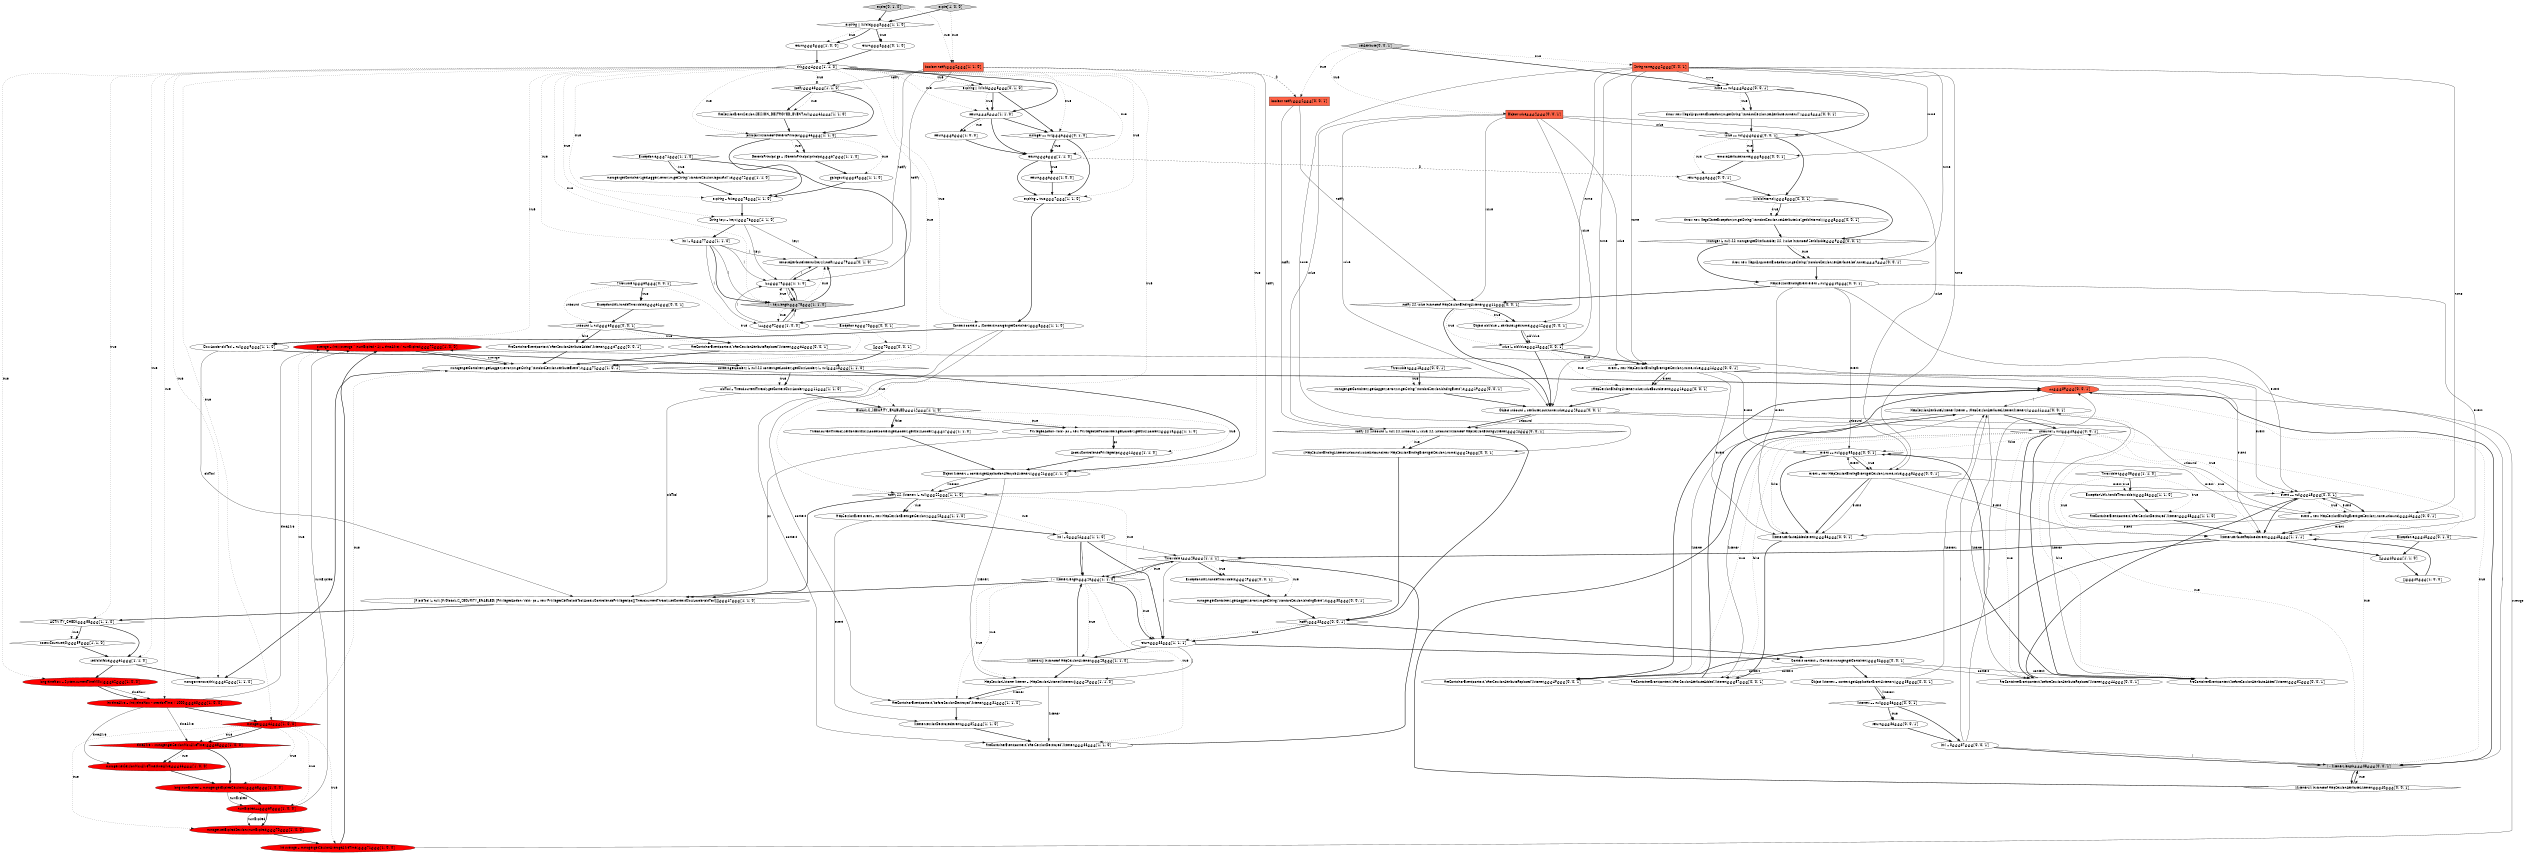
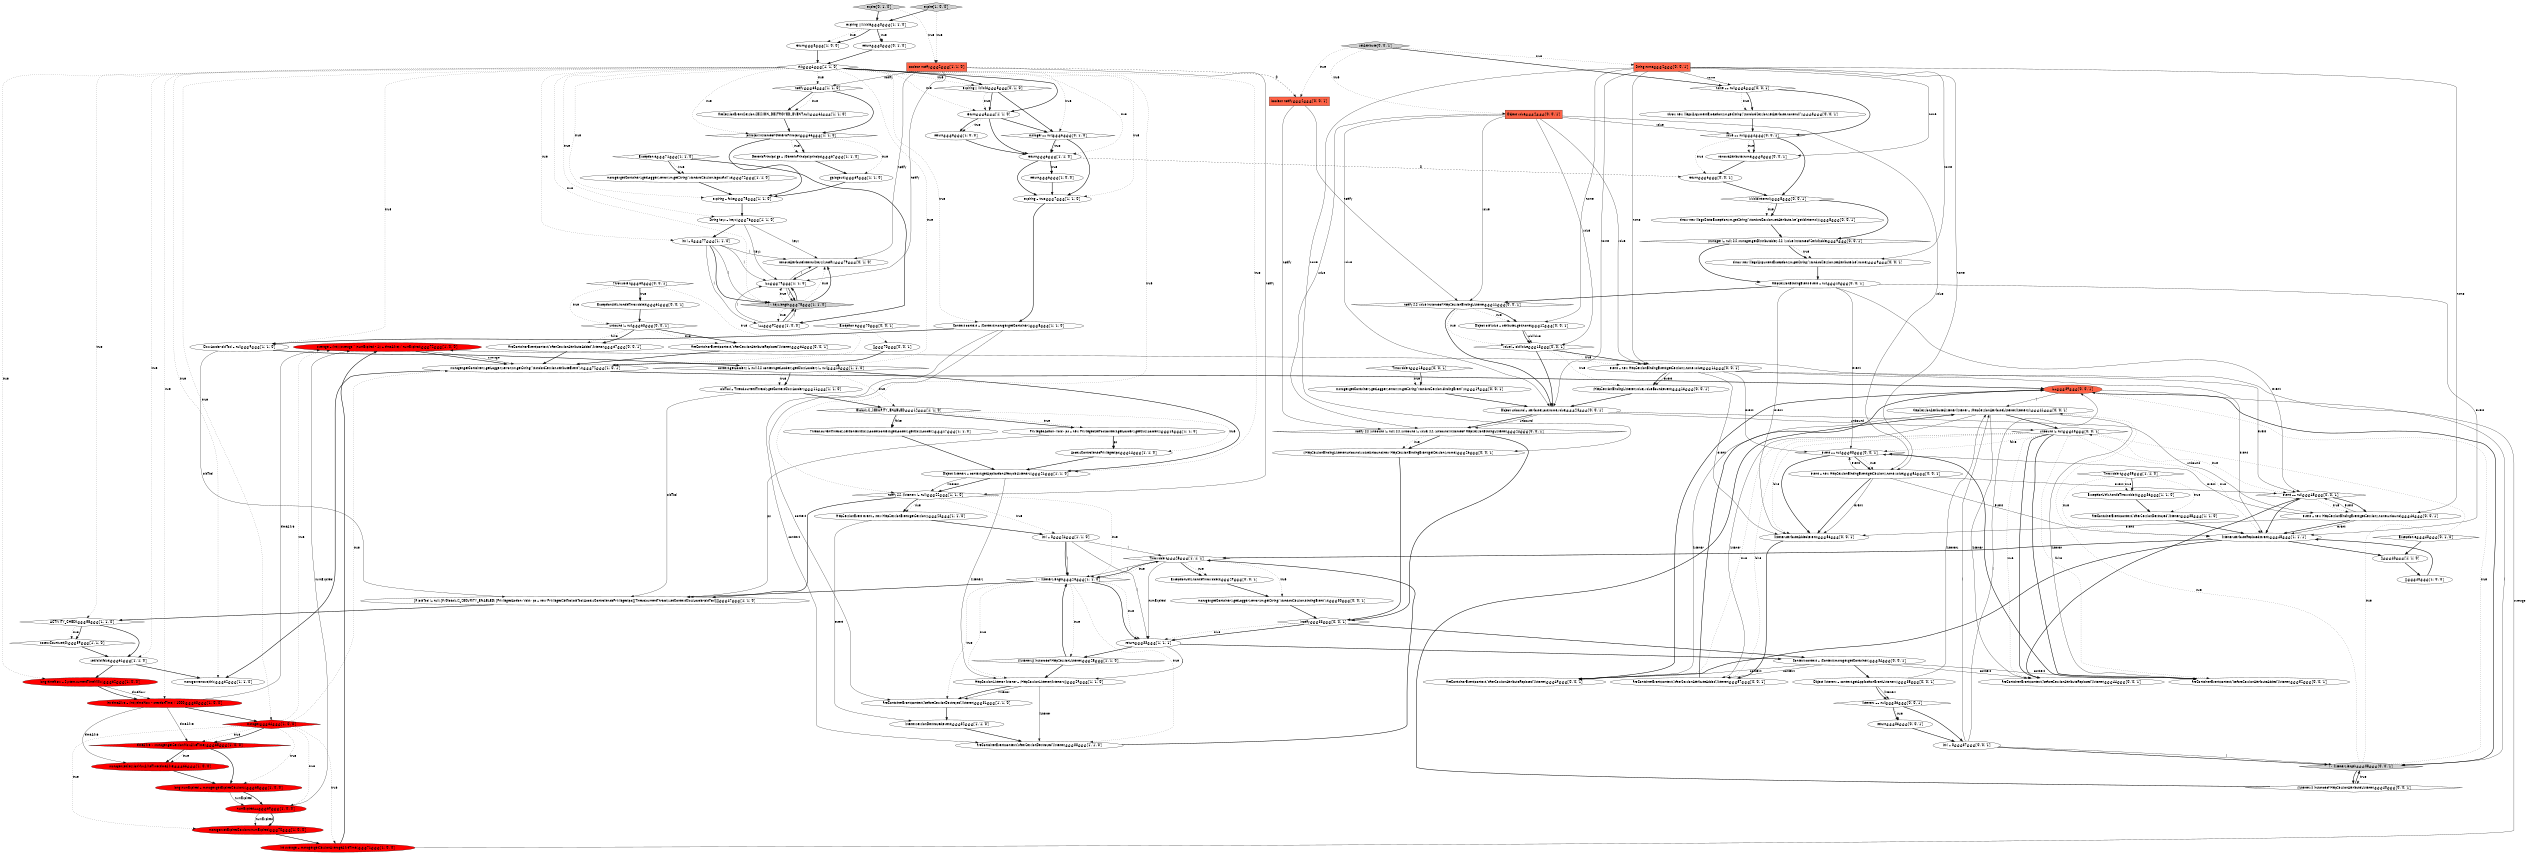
node "expiring || !isValid@@@3@@@['1', '1', '0']": shape diamond -> ellipse
edge "Throwable t@@@60@@@['0', '0', '1']" -> "unbound != null@@@63@@@['0', '0', '1']": label "unbound" -> "true"
edge "int i = 0@@@24@@@['1', '1', '0']" -> "return@@@33@@@['1', '1', '1']": style bold -> solid
edge "Throwable t@@@28@@@['1', '1', '1']" -> "return@@@33@@@['1', '1', '1']": label "i" -> "numExpired"
